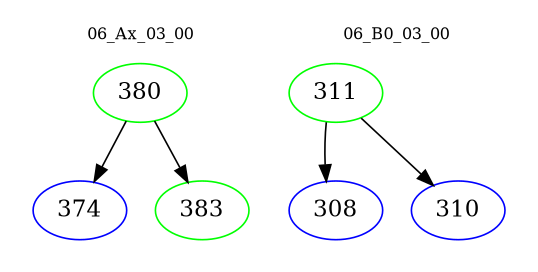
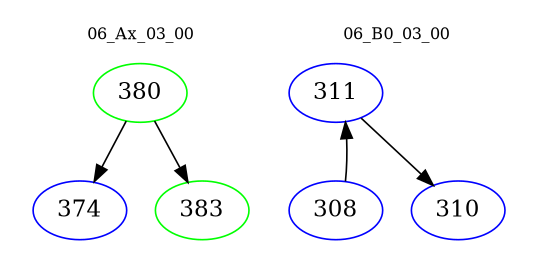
node "311": color green -> blue
edge "311" -> "308": reversed
